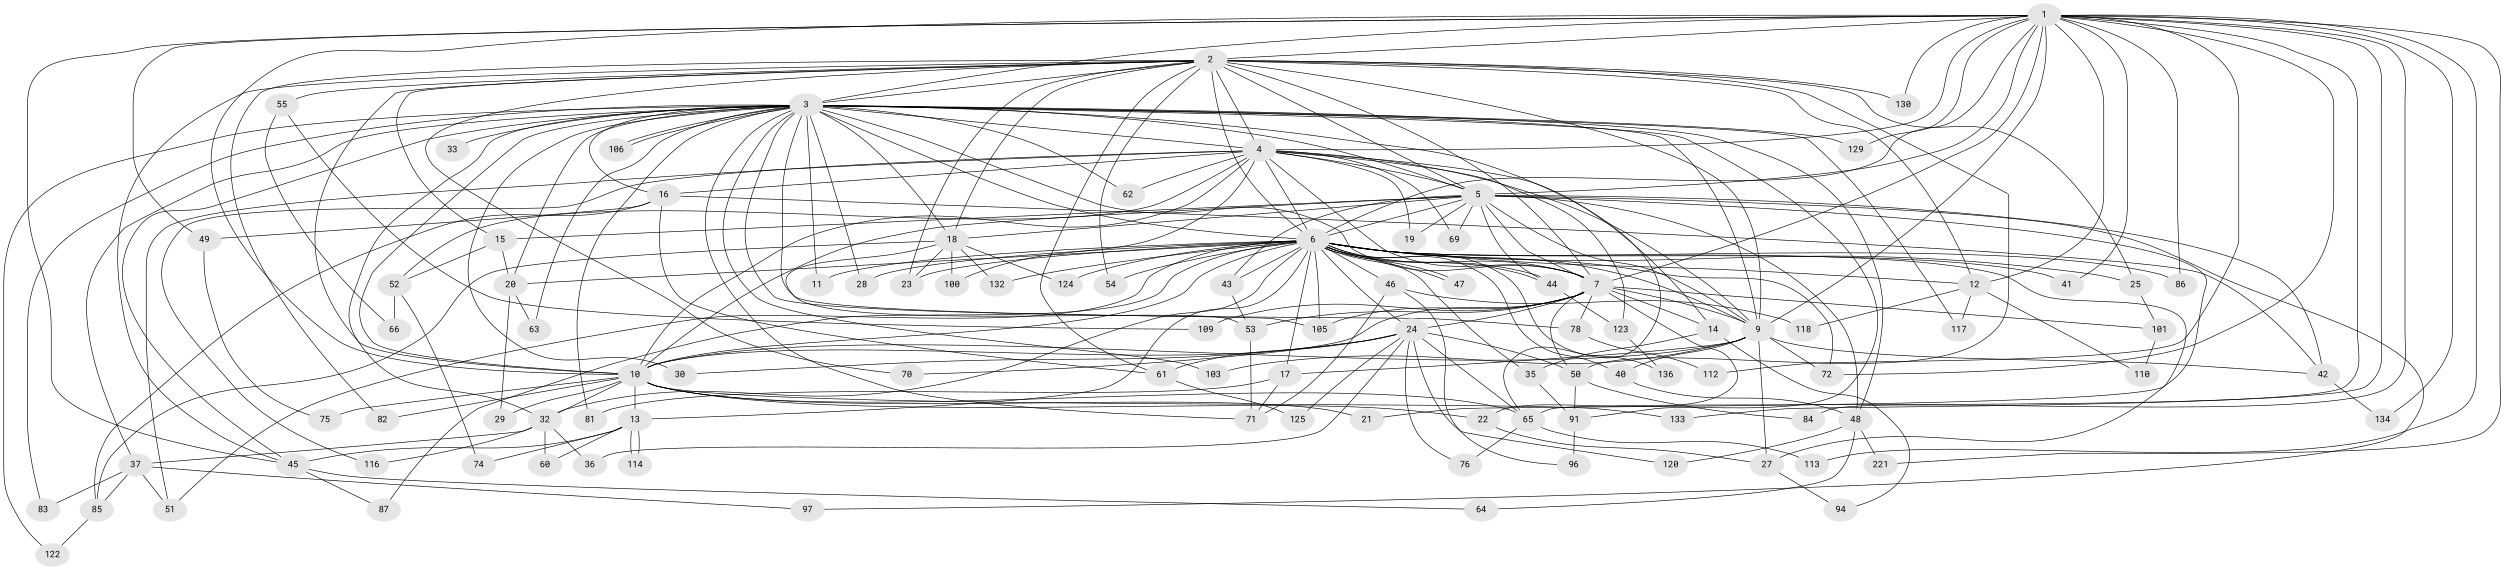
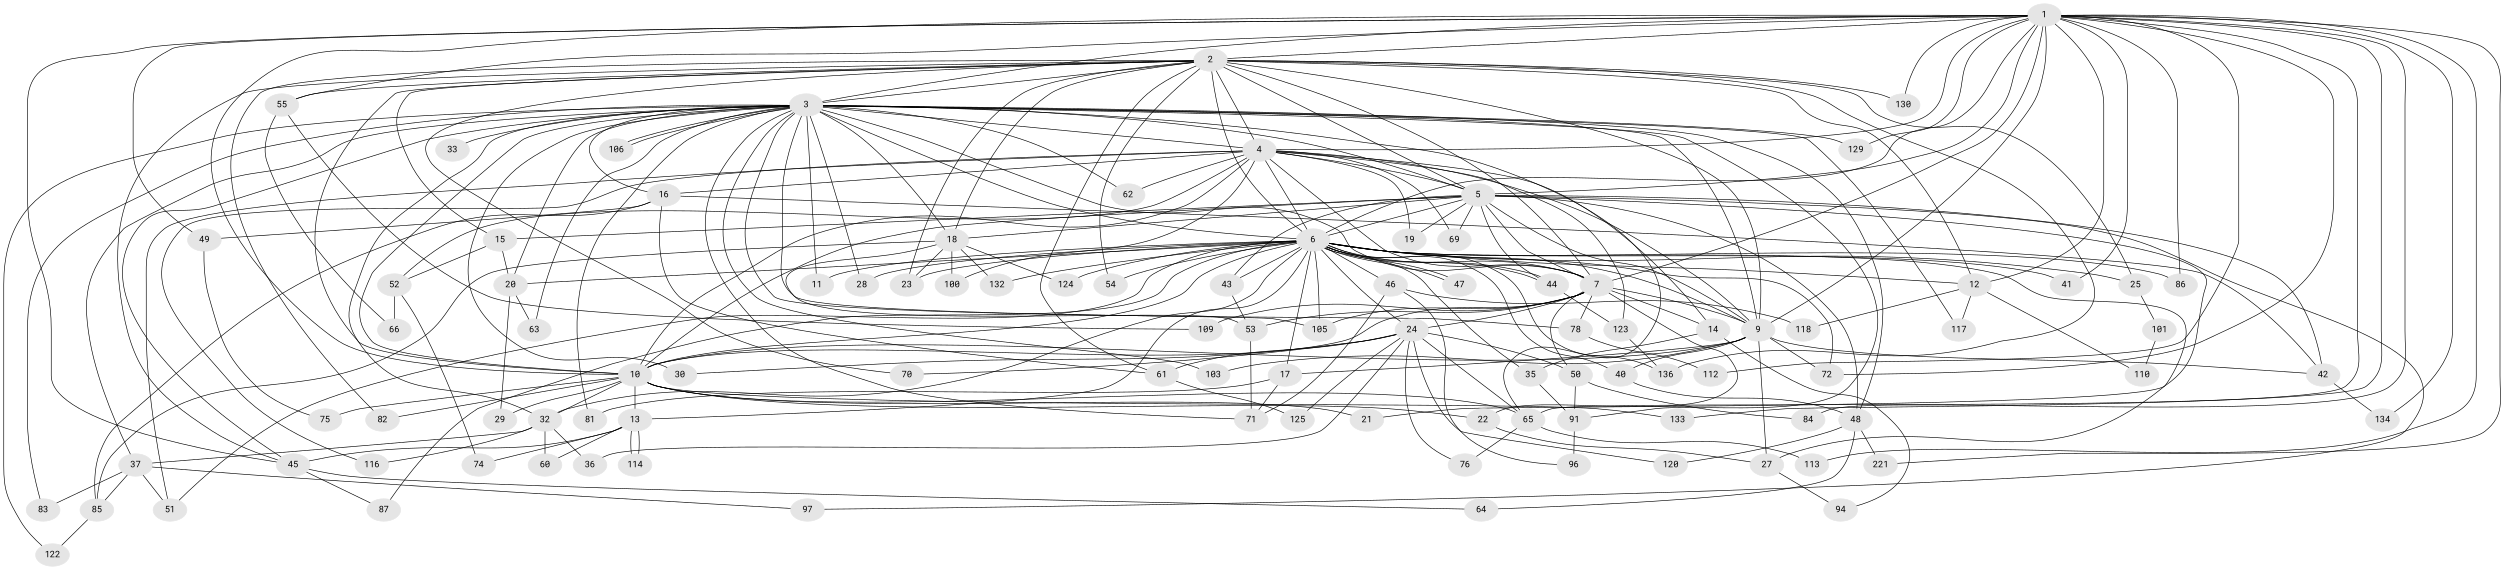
edge "1" -- "55": added
edge "2" -- "50": now "2" -- "136"
edge "7" -- "101": removed
